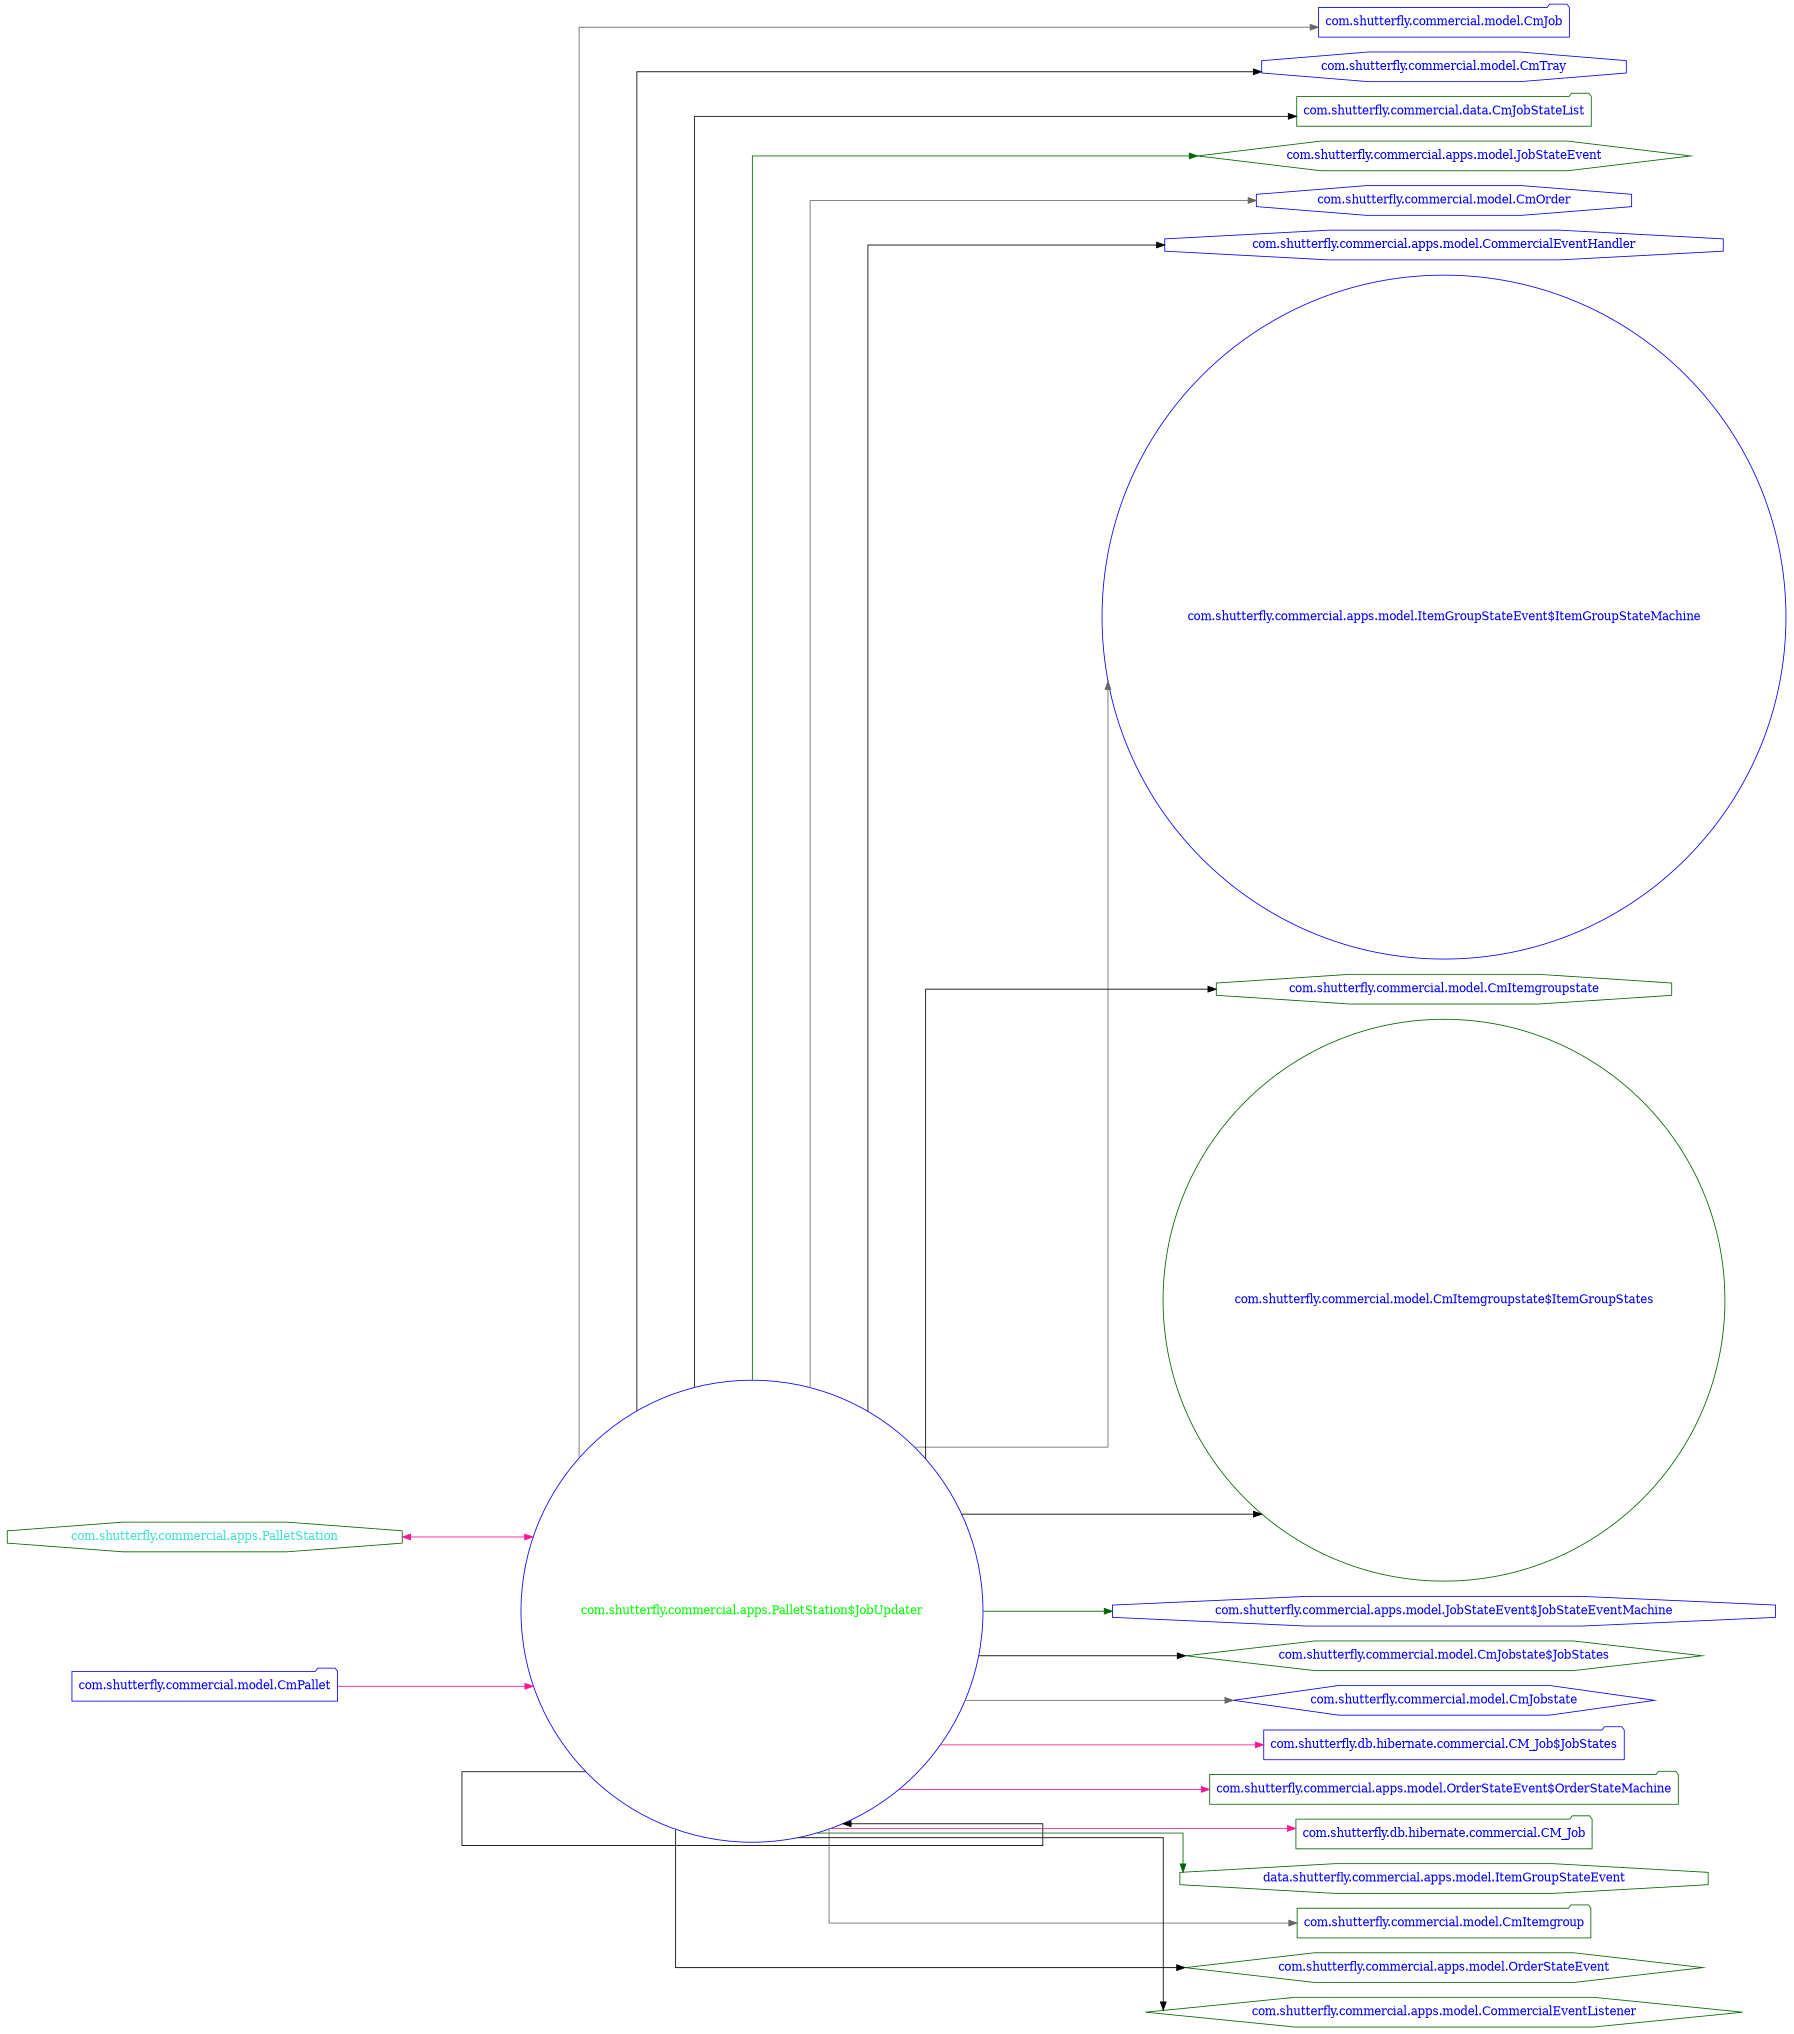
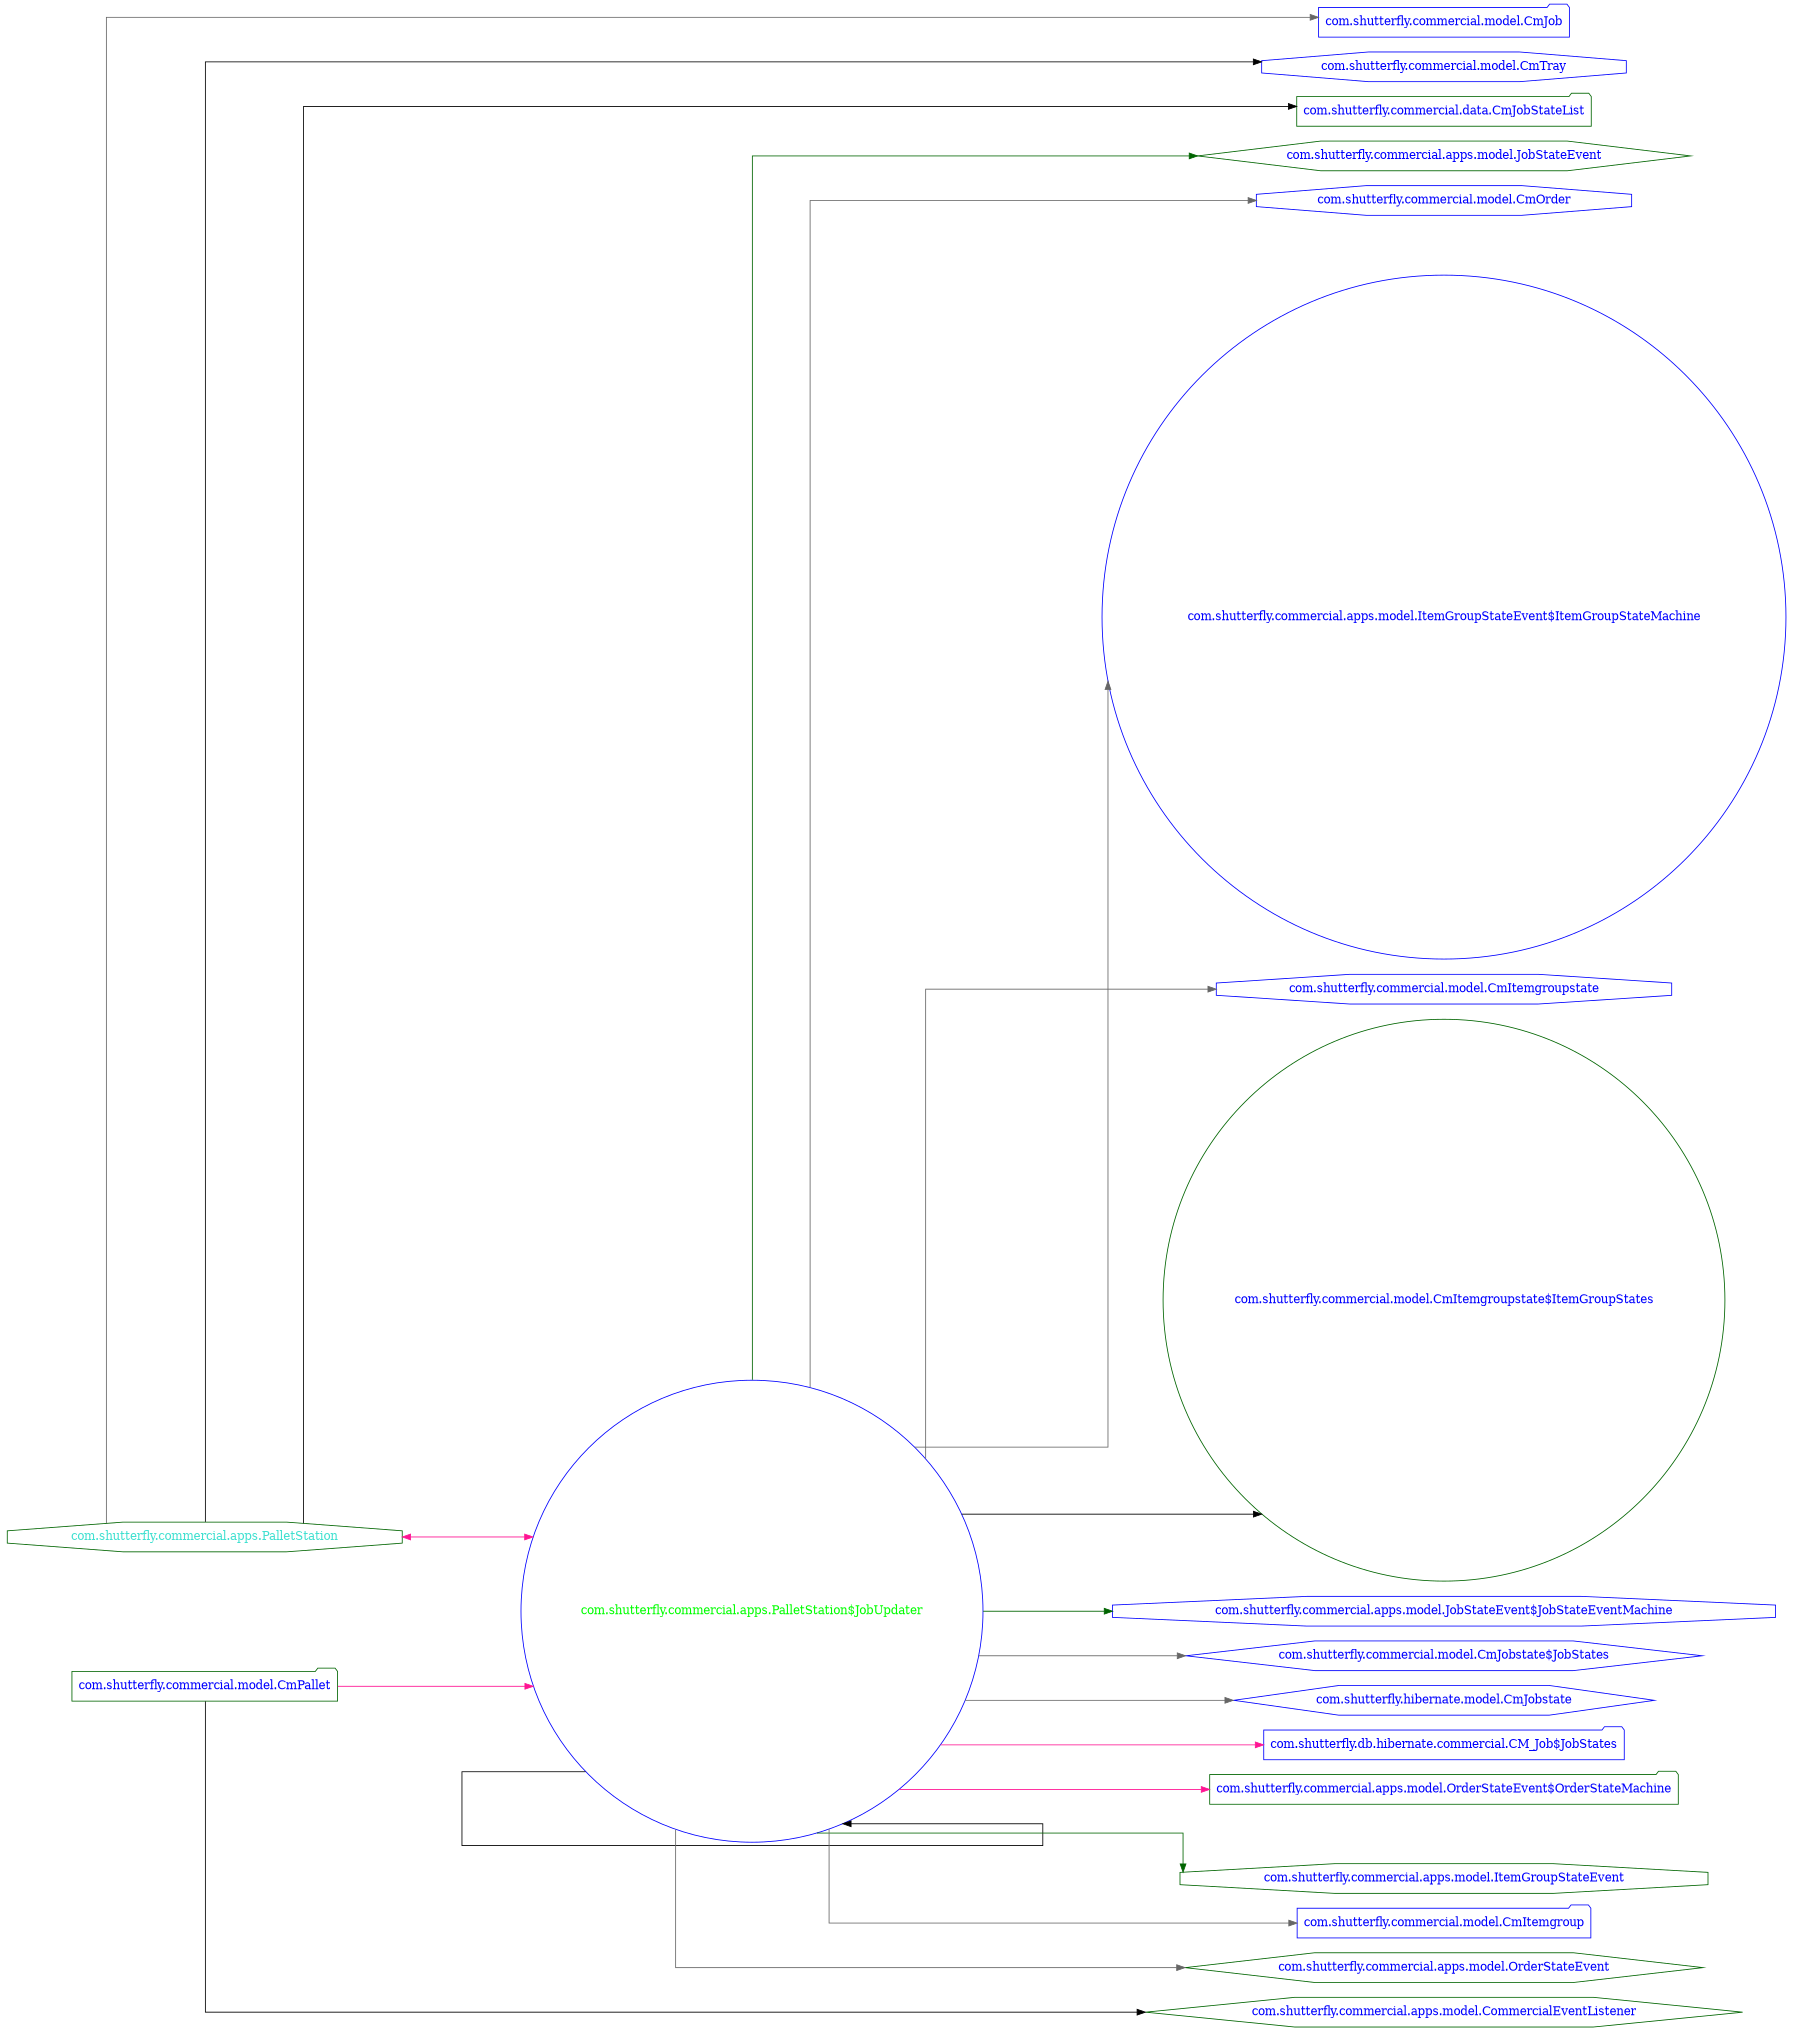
node "com.shutterfly.commercial.apps.model.CommercialEventHandler": removed
edge "com.shutterfly.commercial.apps.PalletStation$JobUpdater" -> "com.shutterfly.commercial.model.CmJob": now "com.shutterfly.commercial.apps.PalletStation" -> "com.shutterfly.commercial.model.CmJob"
edge "com.shutterfly.commercial.apps.PalletStation$JobUpdater" -> "com.shutterfly.commercial.model.CmTray": now "com.shutterfly.commercial.apps.PalletStation" -> "com.shutterfly.commercial.model.CmTray"
edge "com.shutterfly.commercial.apps.PalletStation$JobUpdater" -> "com.shutterfly.commercial.data.CmJobStateList": now "com.shutterfly.commercial.apps.PalletStation" -> "com.shutterfly.commercial.data.CmJobStateList"
node "com.shutterfly.commercial.model.CmItemgroupstate": color darkgreen -> blue
edge "com.shutterfly.commercial.apps.PalletStation$JobUpdater" -> "com.shutterfly.commercial.model.CmItemgroupstate": color black -> gray40
edge "com.shutterfly.commercial.apps.PalletStation$JobUpdater" -> "com.shutterfly.commercial.model.CmJobstate$JobStates": color black -> gray40
node "com.shutterfly.commercial.model.CmJobstate$JobStates": color darkgreen -> blue
node "com.shutterfly.commercial.model.CmPallet": color blue -> darkgreen
node "com.shutterfly.commercial.model.CmJobstate": label "com.shutterfly.commercial.model.CmJobstate" -> "com.shutterfly.hibernate.model.CmJobstate"
node "com.shutterfly.db.hibernate.commercial.CM_Job": removed
edge "com.shutterfly.commercial.apps.PalletStation$JobUpdater" -> "com.shutterfly.commercial.apps.model.CommercialEventListener": now "com.shutterfly.commercial.model.CmPallet" -> "com.shutterfly.commercial.apps.model.CommercialEventListener"
node "data.shutterfly.commercial.apps.model.ItemGroupStateEvent": label "data.shutterfly.commercial.apps.model.ItemGroupStateEvent" -> "com.shutterfly.commercial.apps.model.ItemGroupStateEvent"
node "com.shutterfly.commercial.model.CmItemgroup": color darkgreen -> blue
edge "com.shutterfly.commercial.apps.PalletStation$JobUpdater" -> "com.shutterfly.commercial.apps.model.OrderStateEvent": color black -> gray40
